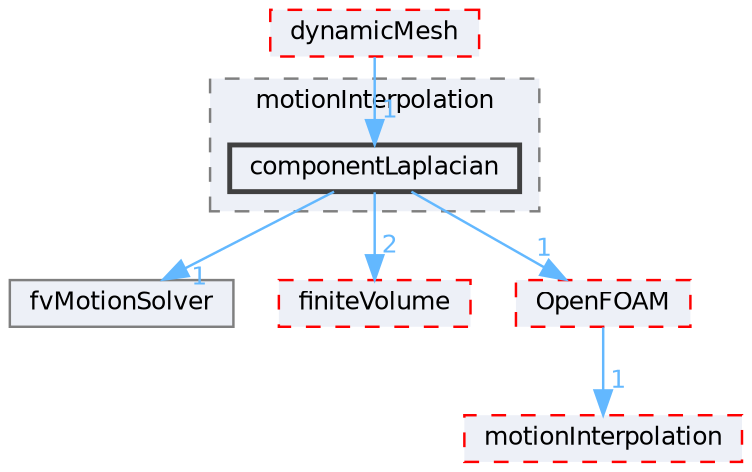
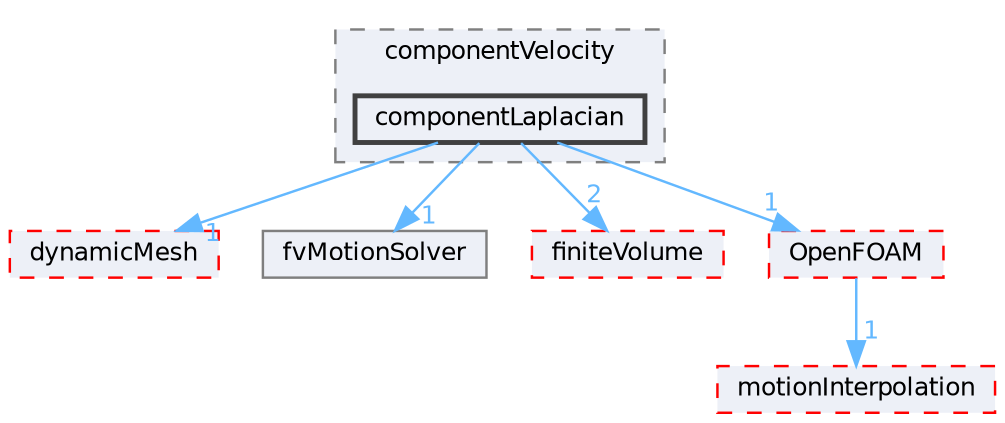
edge "dynamicMesh" -> "componentLaplacian": reversed
cluster "motionInterpolation": label "motionInterpolation" -> "componentVelocity"
